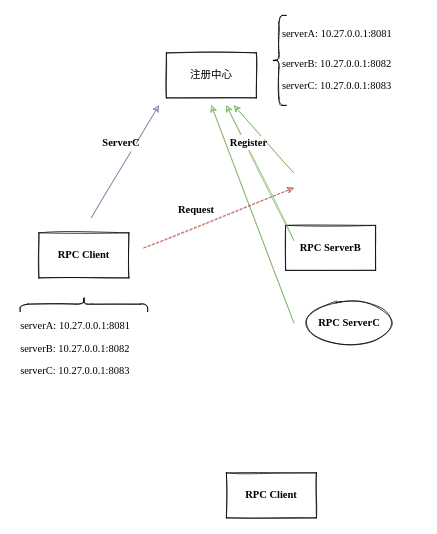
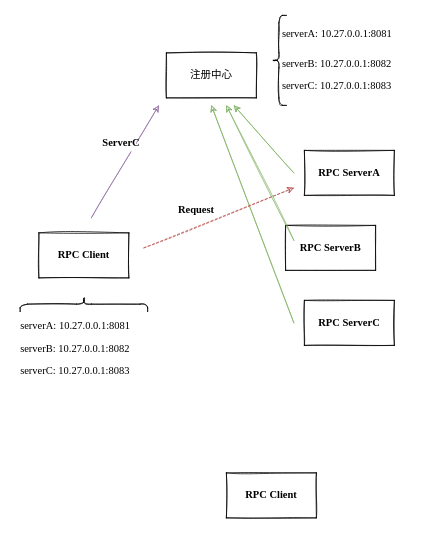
node "Register": removed
node "RPC ServerA": added
node "RPC ServerC": shape ellipse -> rectangle
